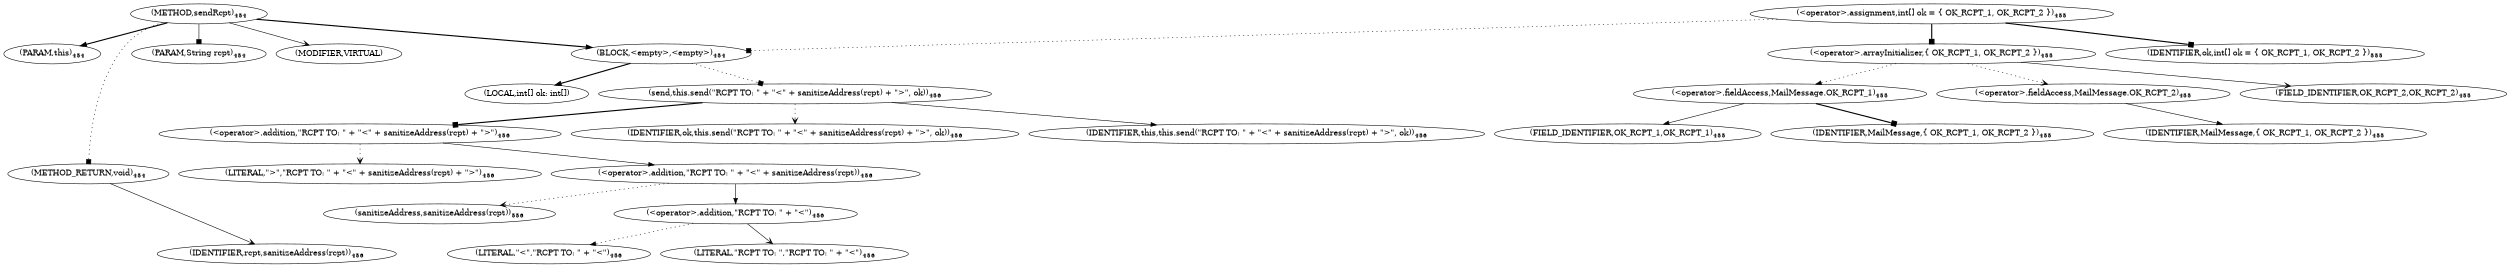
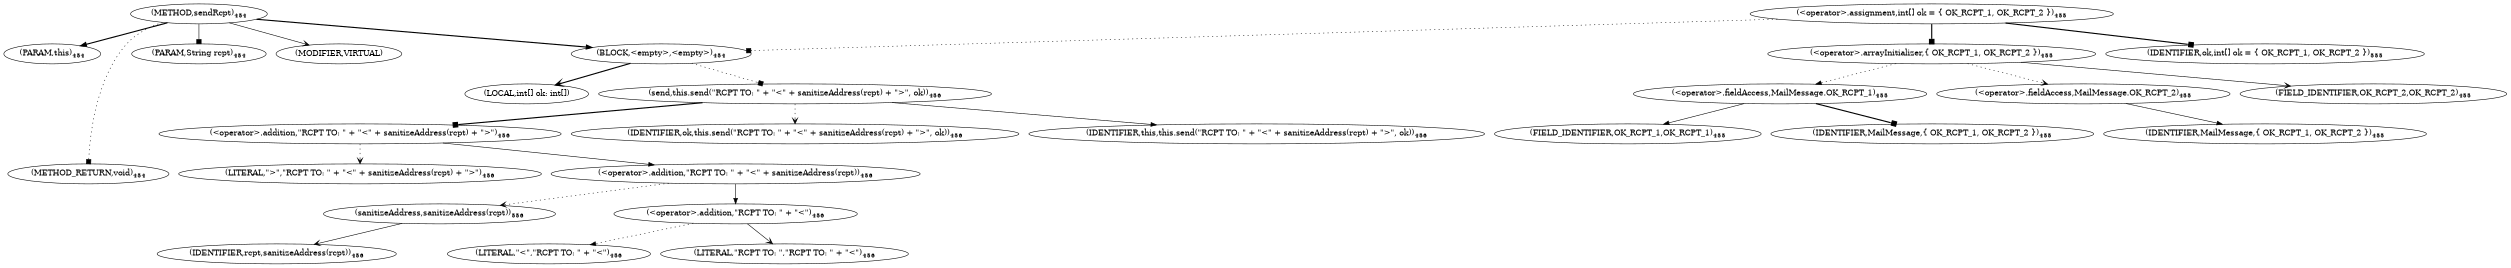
edge "(BLOCK,<empty>,<empty>)" -> "(LOCAL,int[] ok: int[])": arrowhead normal -> vee
edge "(METHOD_RETURN,void)" -> "(IDENTIFIER,rcpt,sanitizeAddress(rcpt))": now "(sanitizeAddress,sanitizeAddress(rcpt))" -> "(IDENTIFIER,rcpt,sanitizeAddress(rcpt))"
